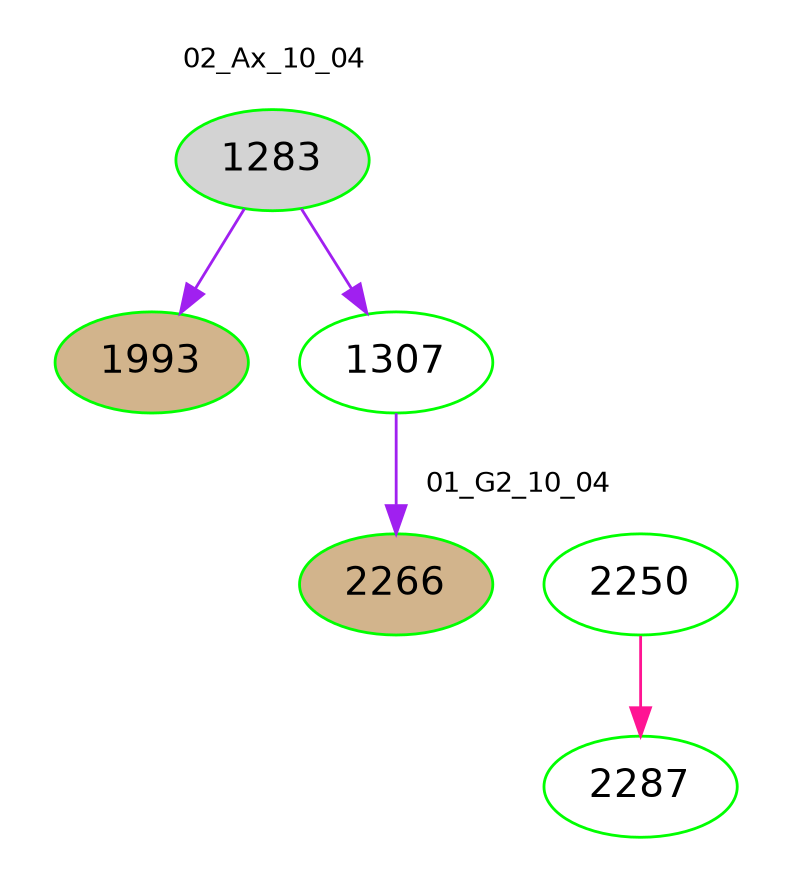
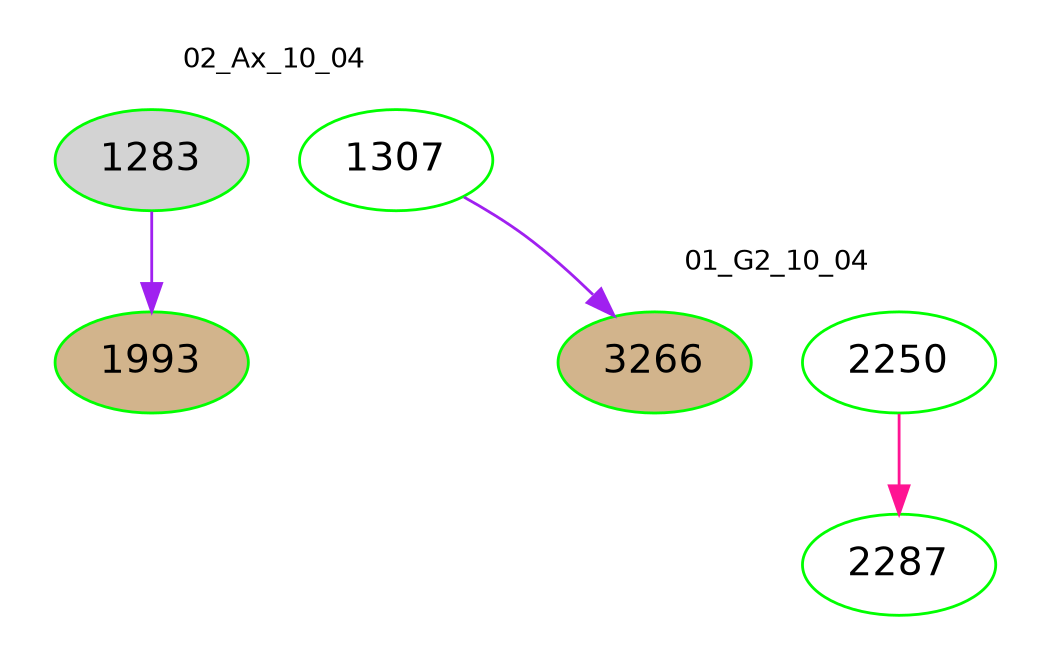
edge "1283" -> "1307": removed
node "2266": label "2266" -> "3266"
